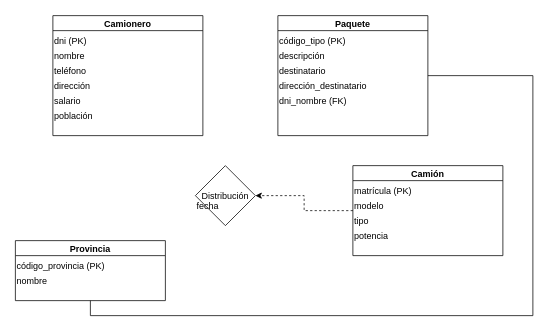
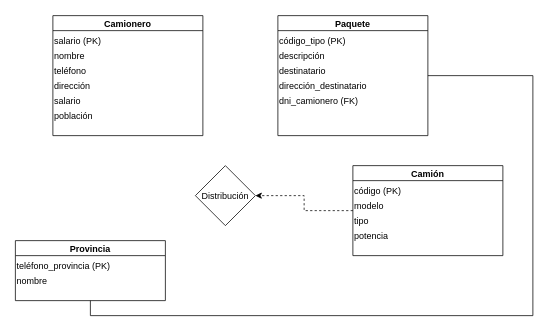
node "dni (PK)": label "dni (PK)" -> "salario (PK)"
node "dni_nombre (FK)": label "dni_nombre (FK)" -> "dni_camionero (FK)"
node "matrícula (PK)": label "matrícula (PK)" -> "código (PK)"
node "fecha": removed
node "código_provincia (PK)": label "código_provincia (PK)" -> "teléfono_provincia (PK)"
